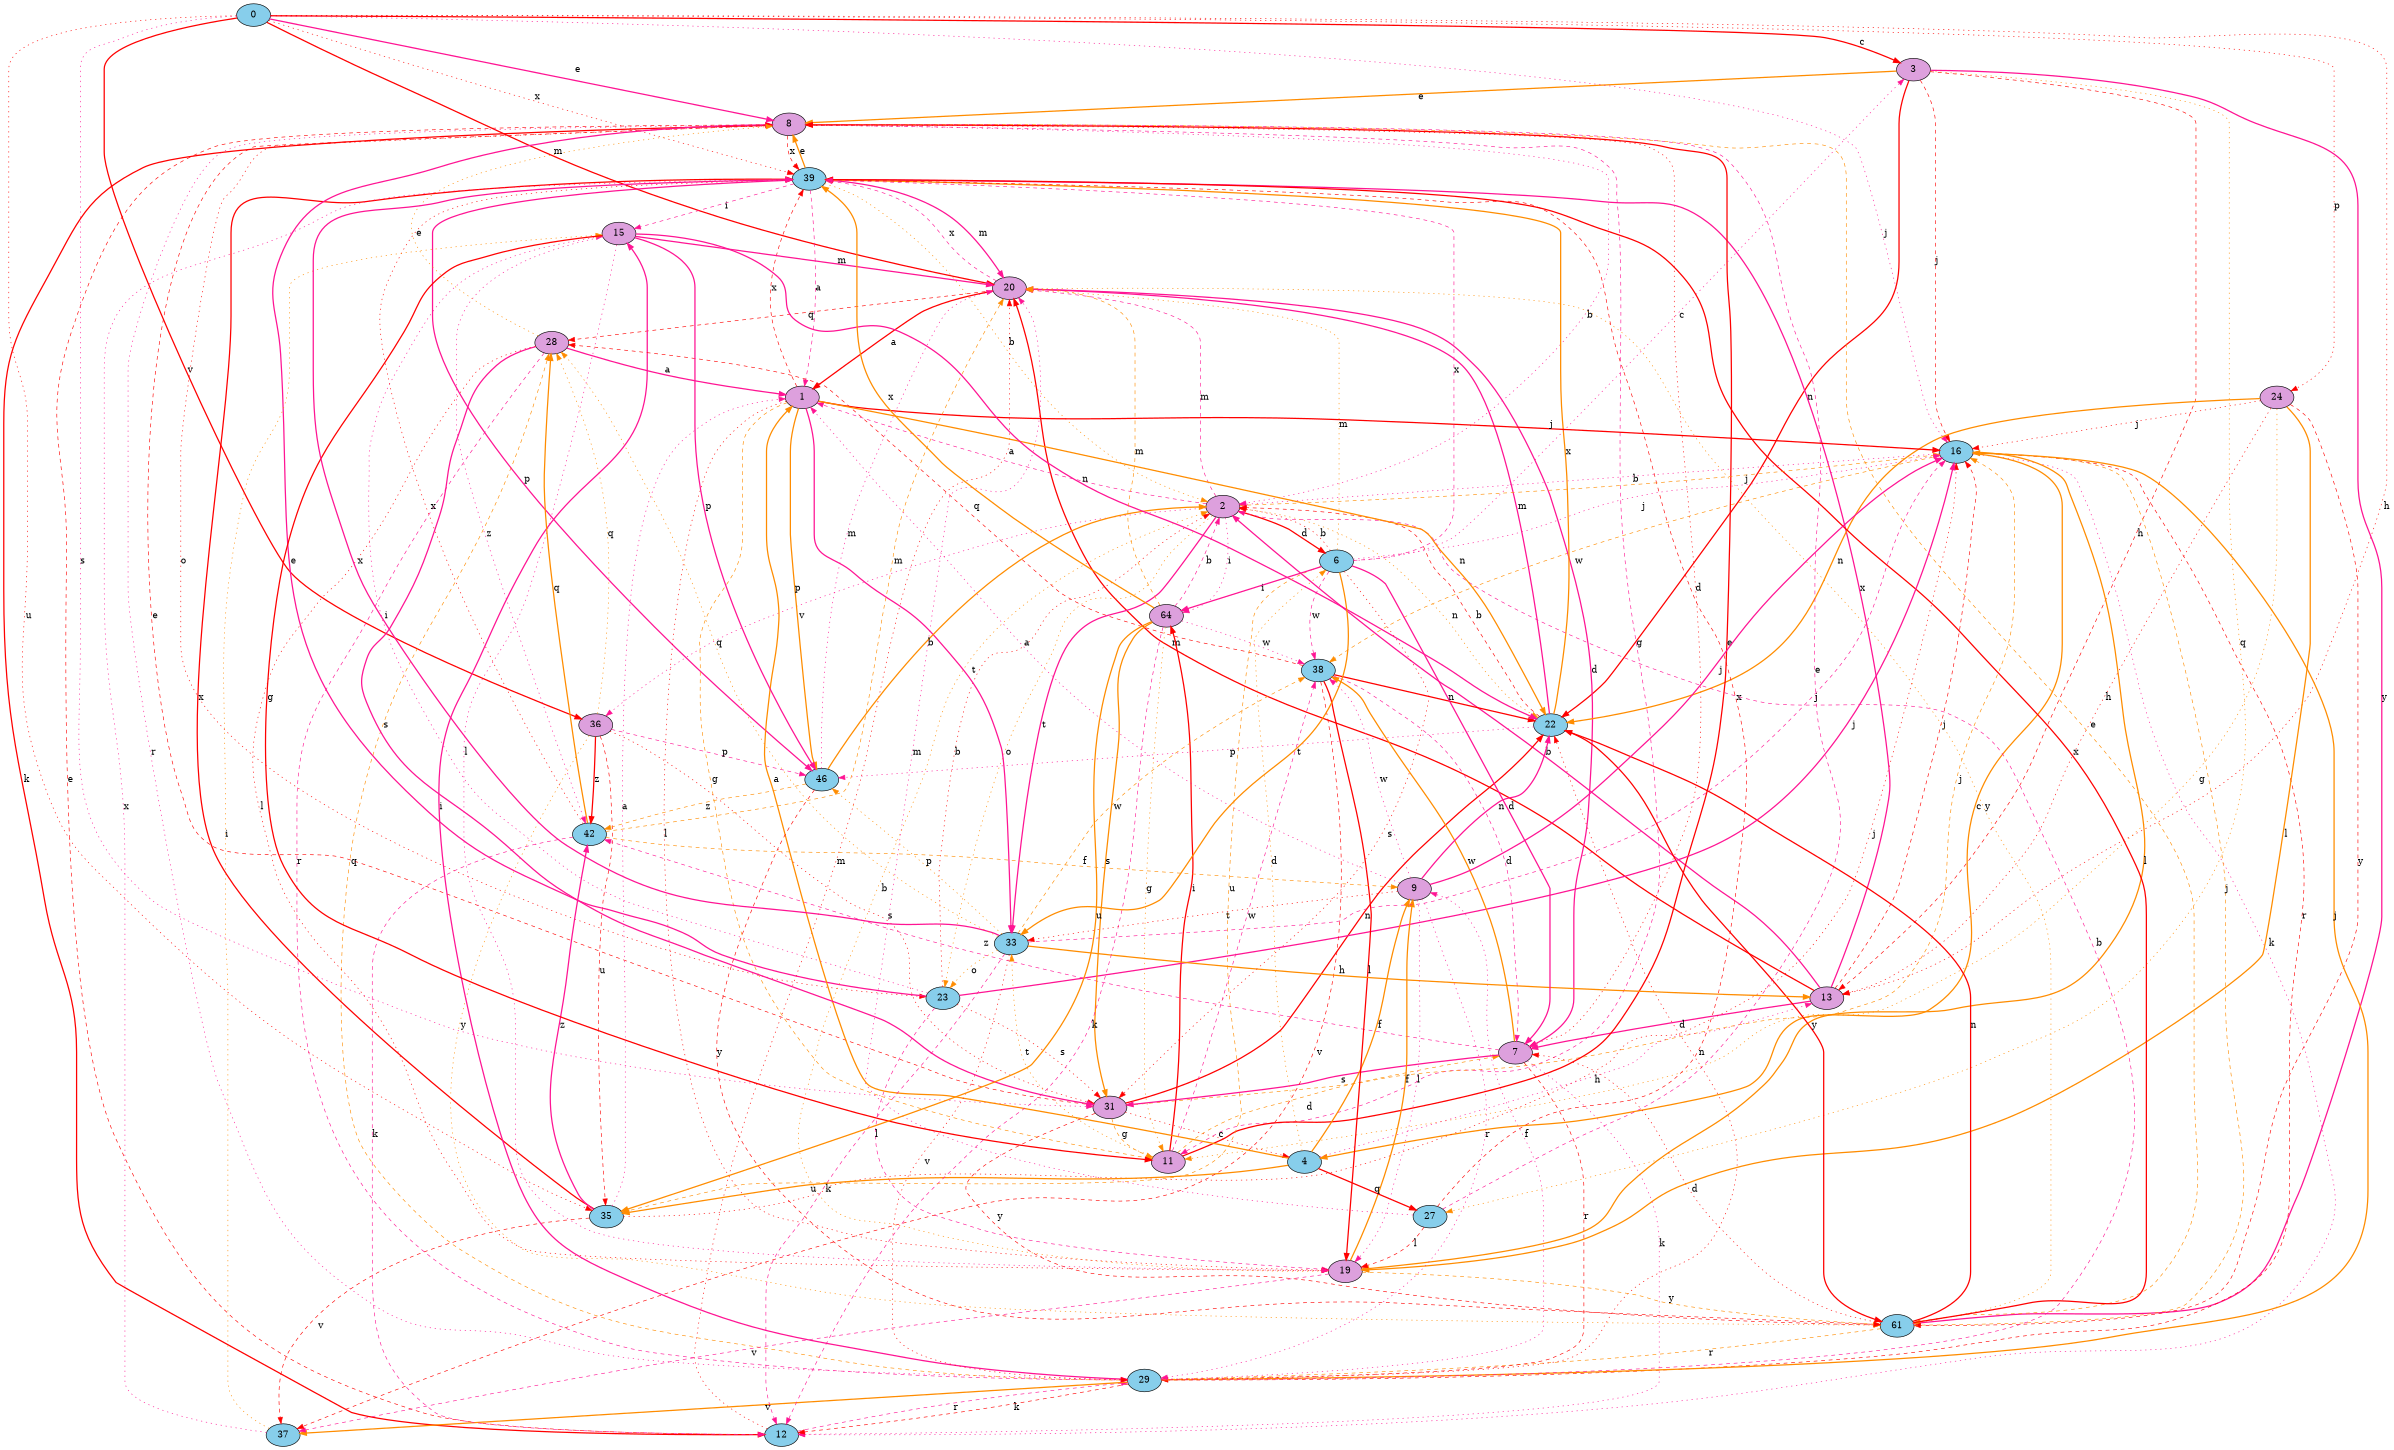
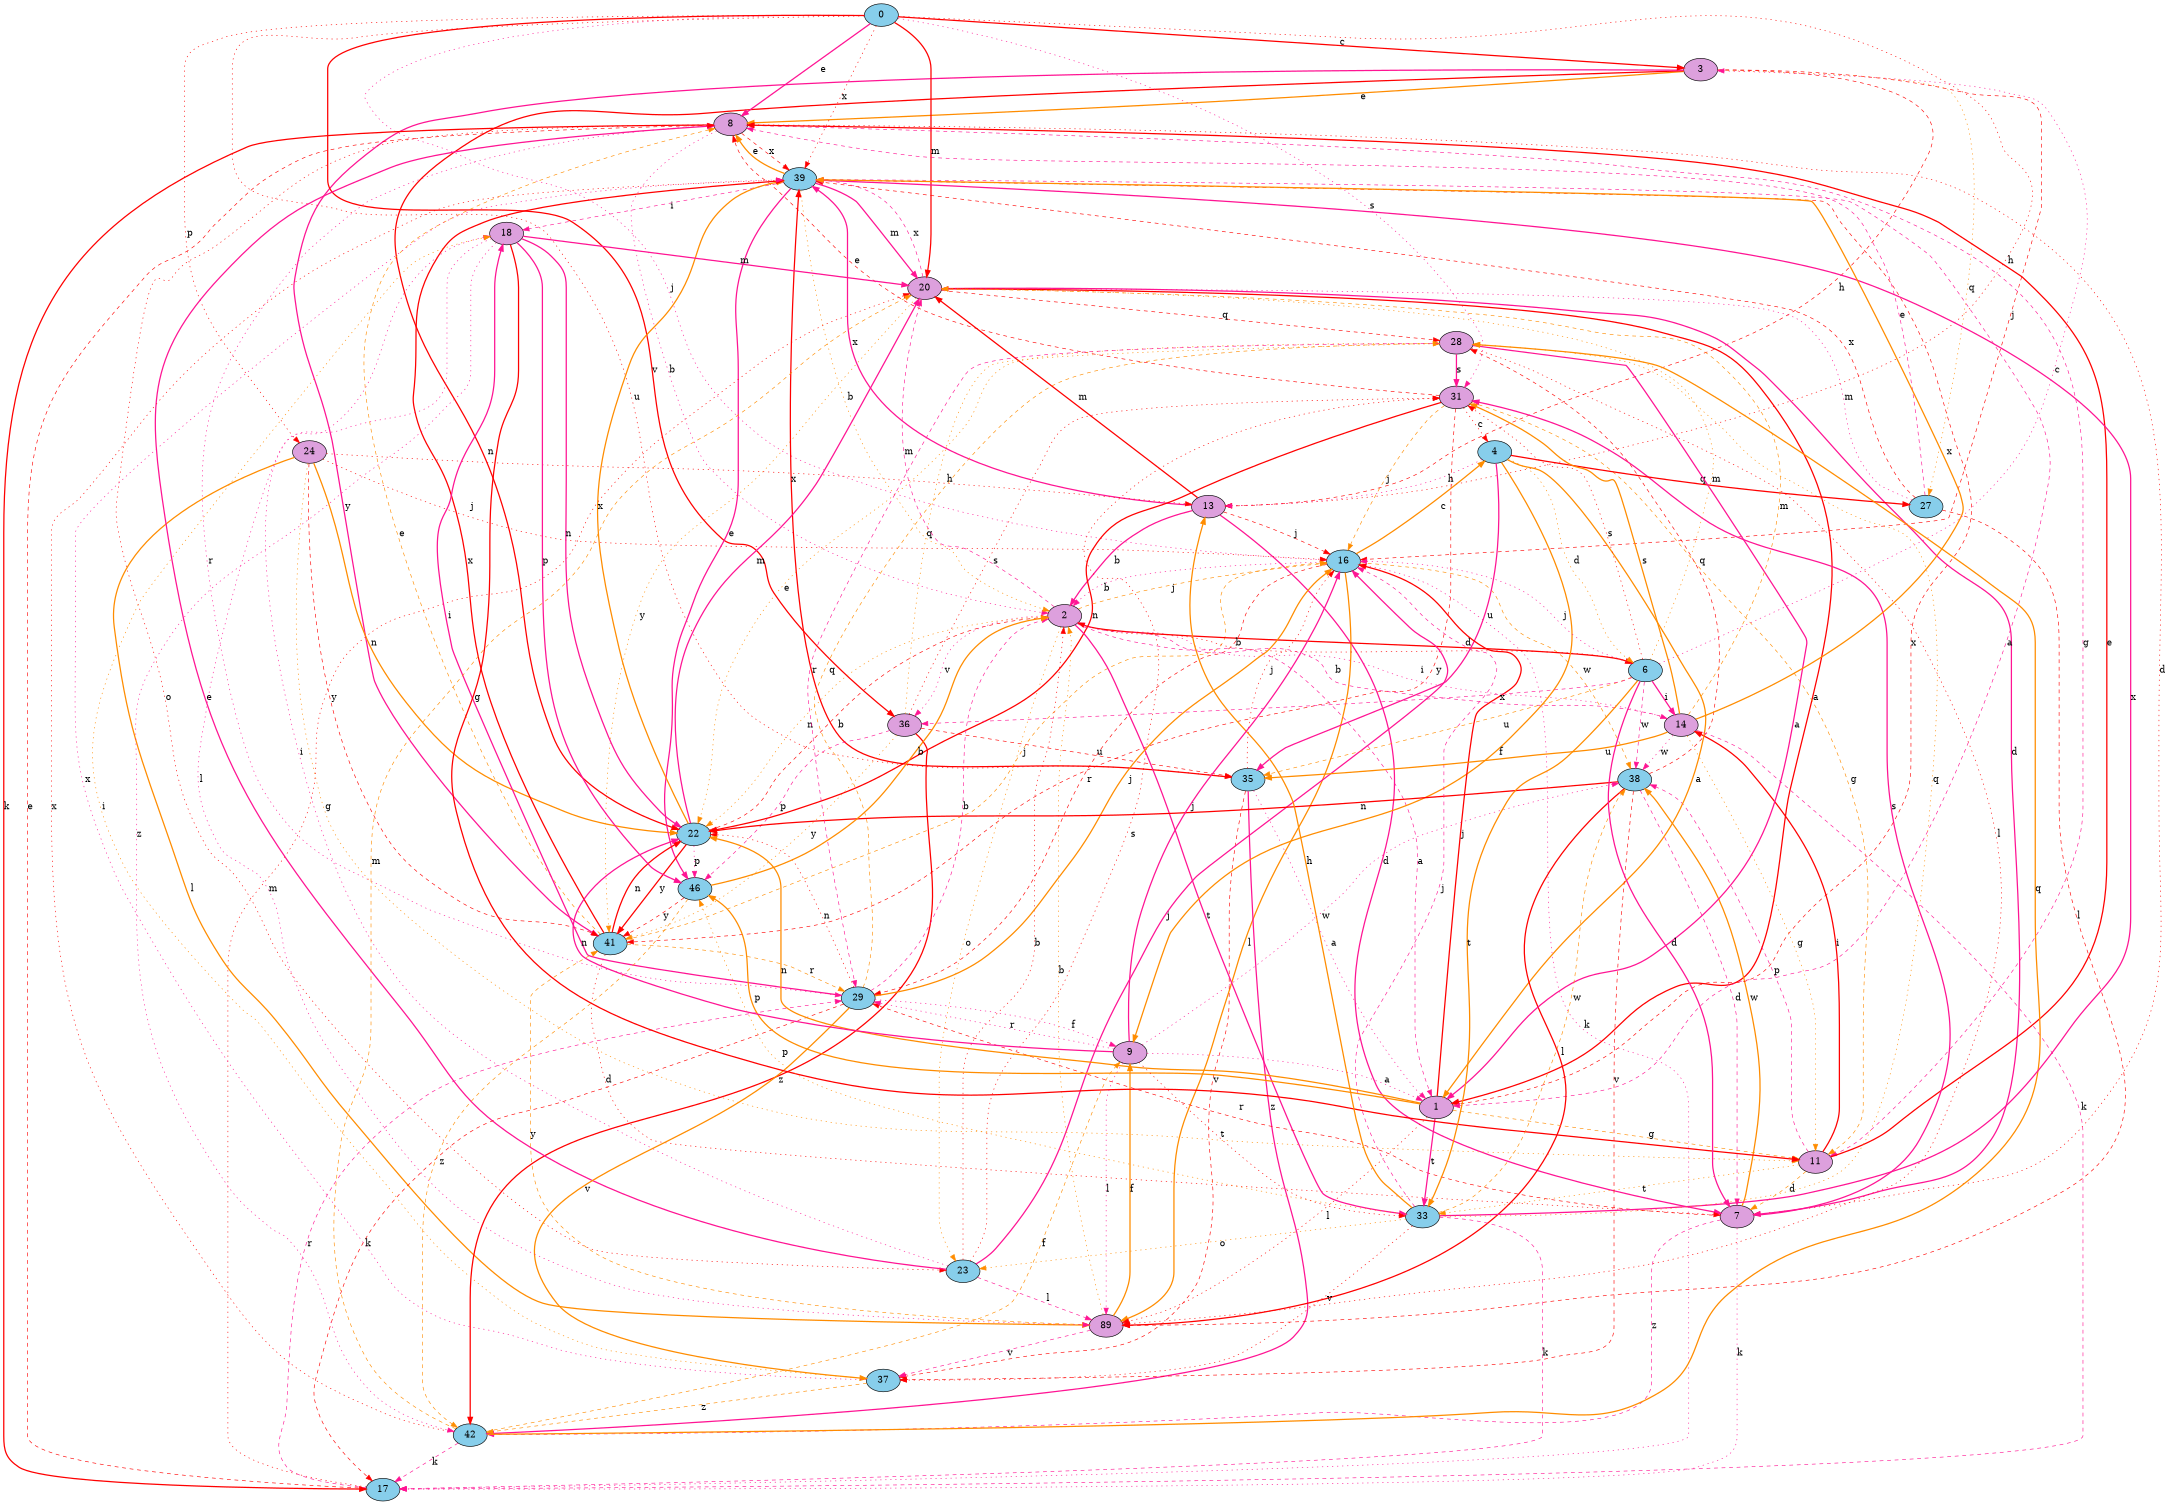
edge "28" -> "8": now "28" -> "22"
edge "6" -> "39": now "6" -> "36"
node "15": label "15" -> "18"
edge "39" -> "46": label "p" -> "e"
edge "46" -> "20": removed, label "m"
node "64": label "64" -> "14"
edge "11" -> "38": label "w" -> "p"
edge "4" -> "35": color darkorange -> deeppink
edge "33" -> "29": now "33" -> "37"
node "19": label "19" -> "89"
node "61": label "61" -> "41"
edge "37" -> "42": added, label "z"
node "12": label "12" -> "17"
